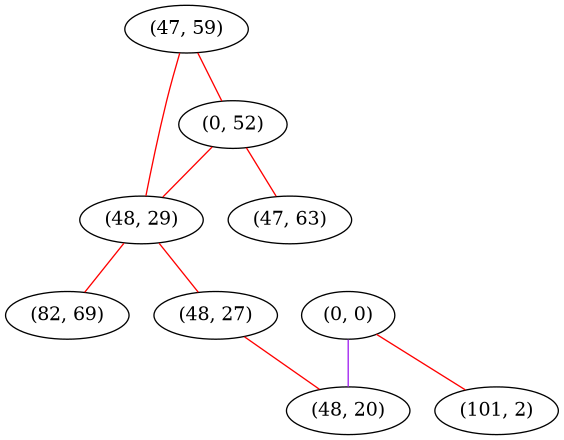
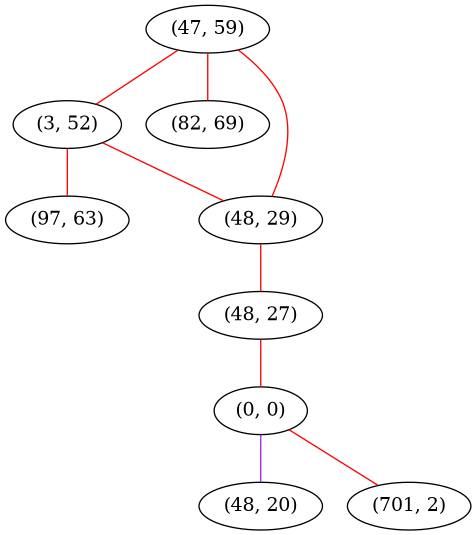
node "(0, 52)": label "(0, 52)" -> "(3, 52)"
node "(47, 63)": label "(47, 63)" -> "(97, 63)"
edge "(48, 29)" -- "(82, 69)": now "(47, 59)" -- "(82, 69)"
edge "(48, 27)" -- "(48, 20)": now "(48, 27)" -- "(0, 0)"
node "(101, 2)": label "(101, 2)" -> "(701, 2)"
